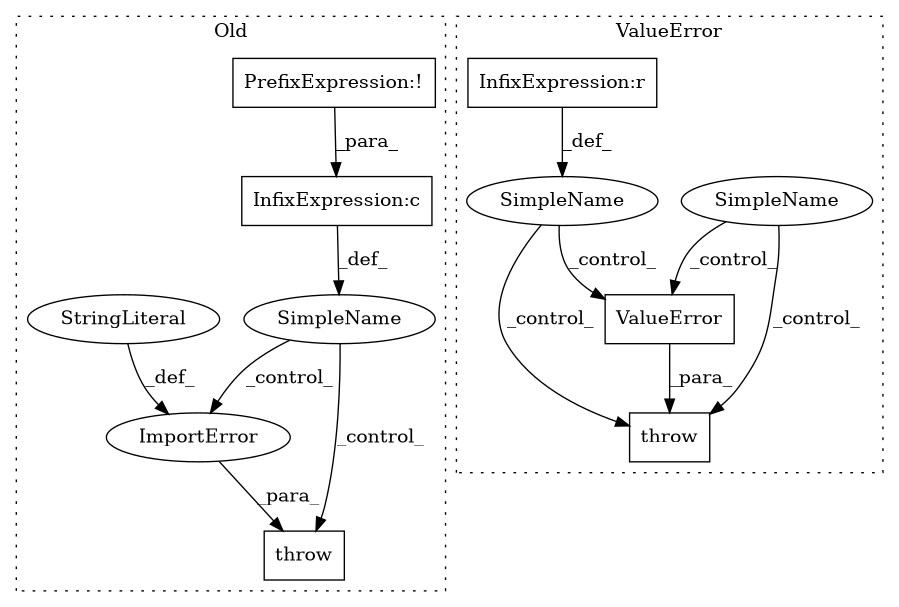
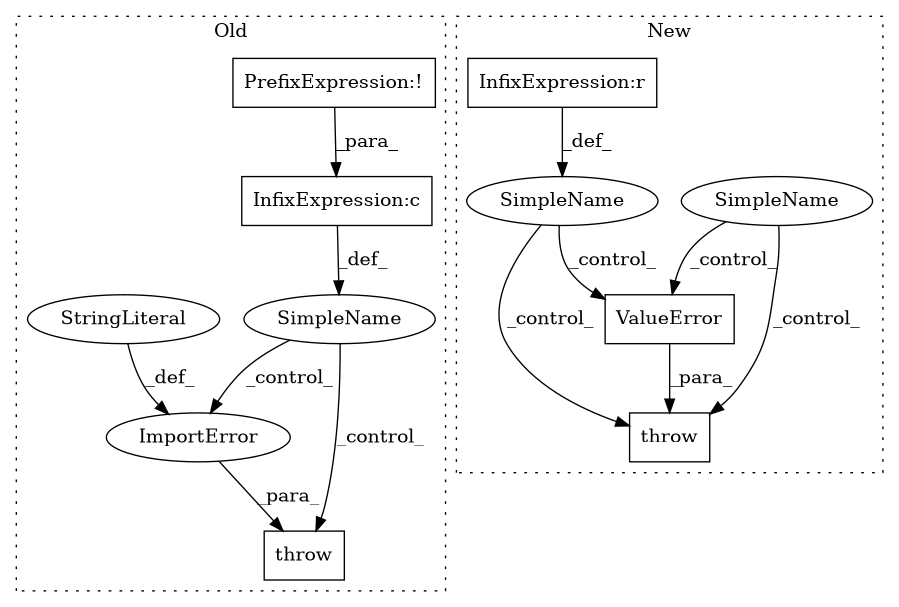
cluster "ValueError": label "ValueError" -> "New"
